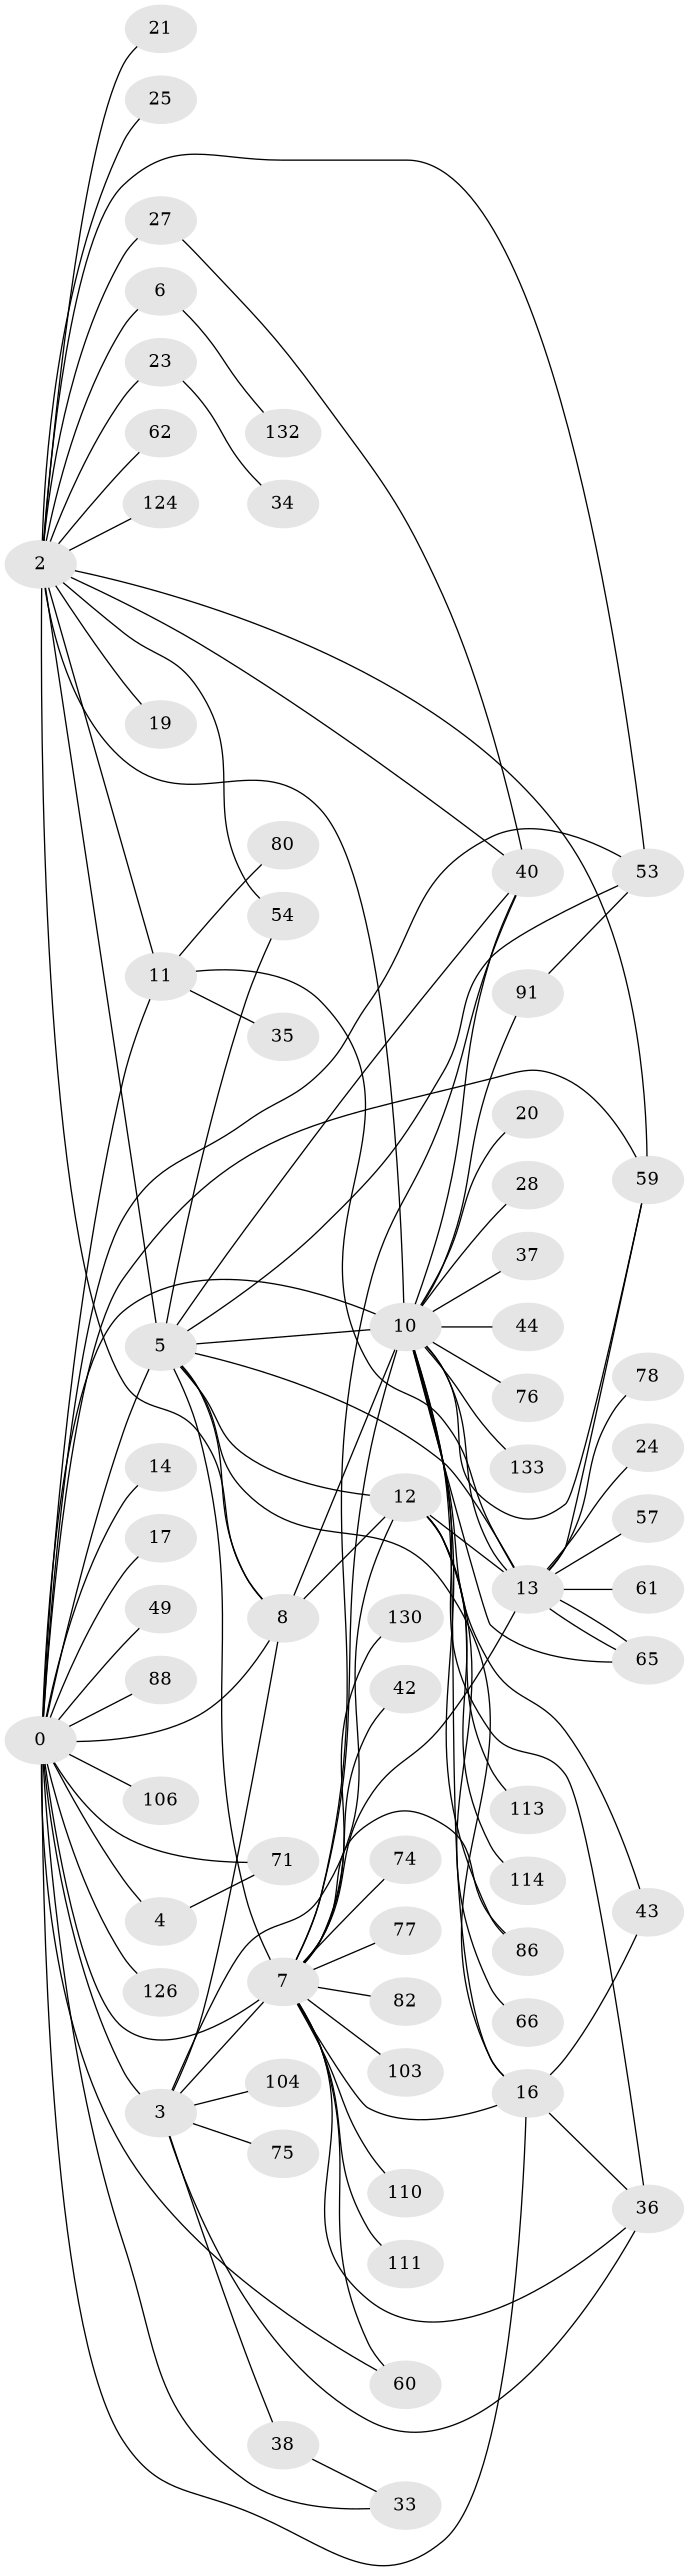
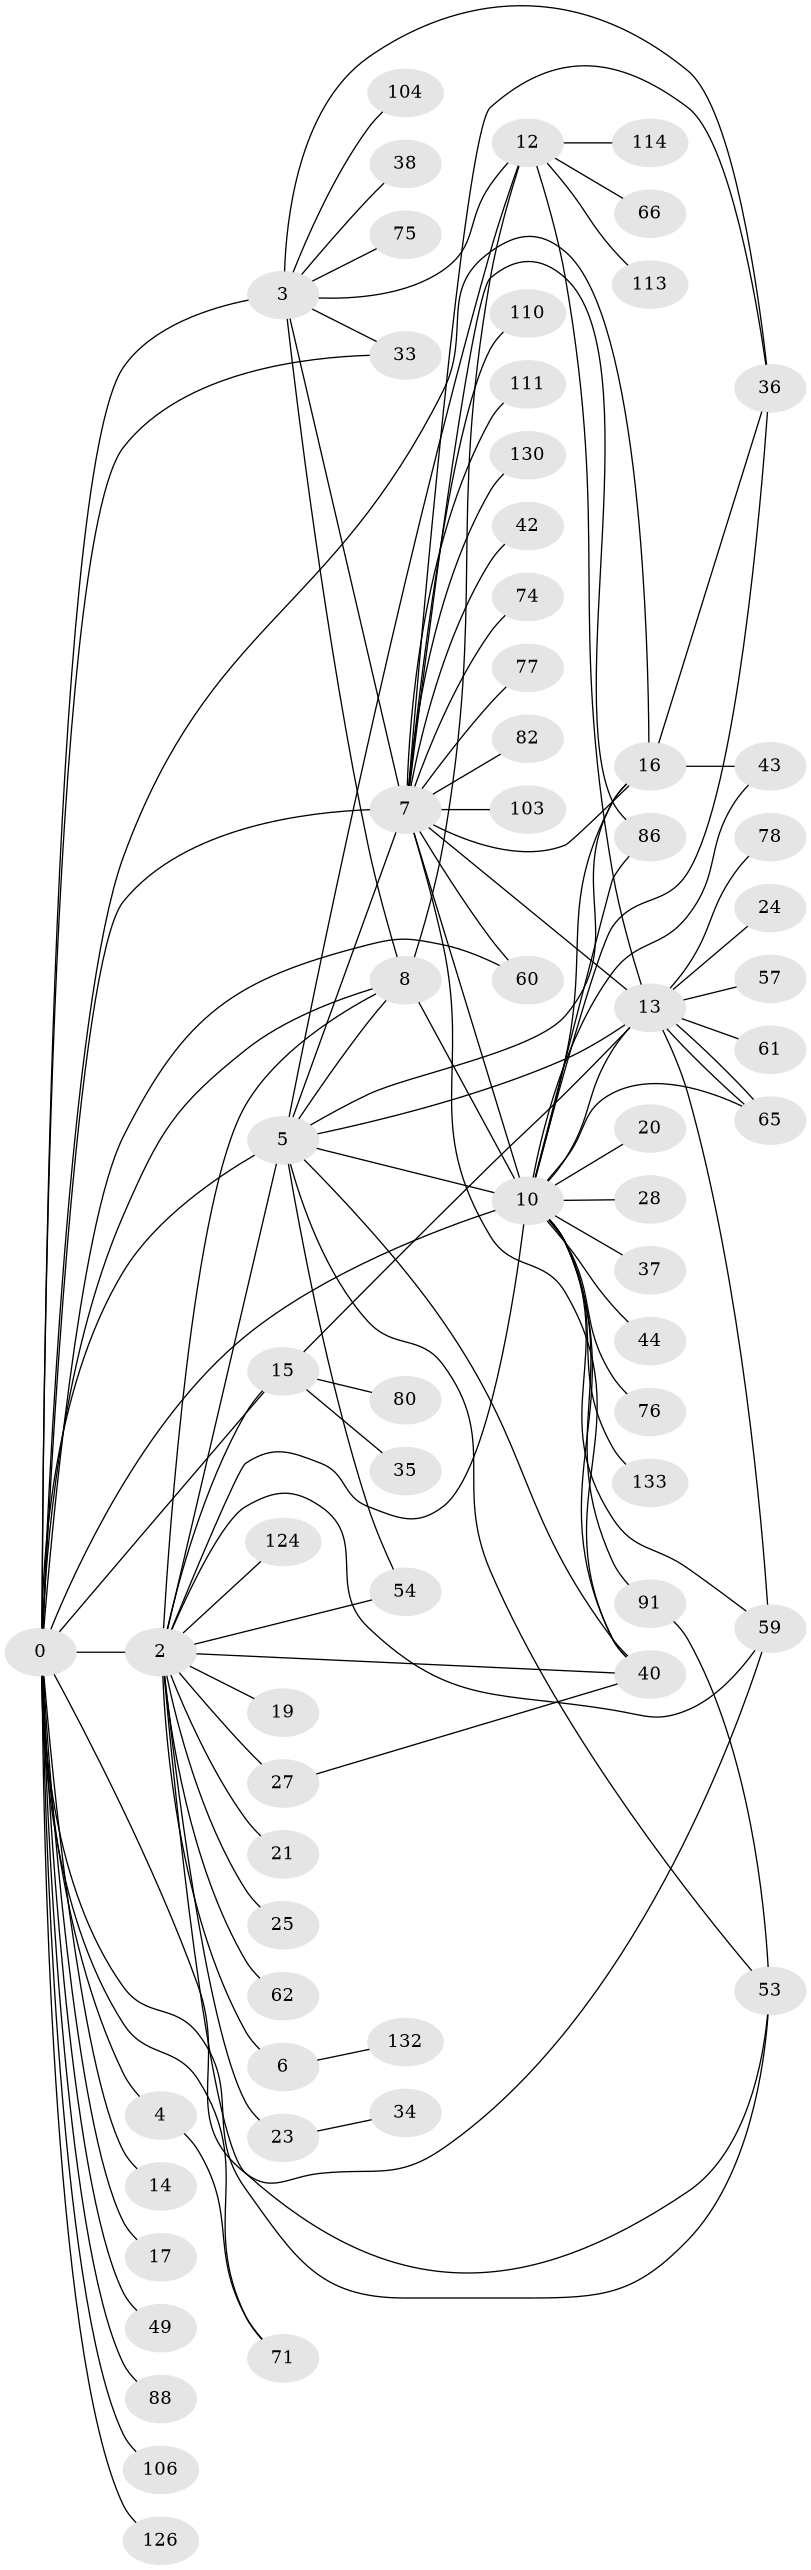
node "11": label "11" -> "15"
edge "0" -- "2": added
edge "38" -- "33": now "3" -- "33"
